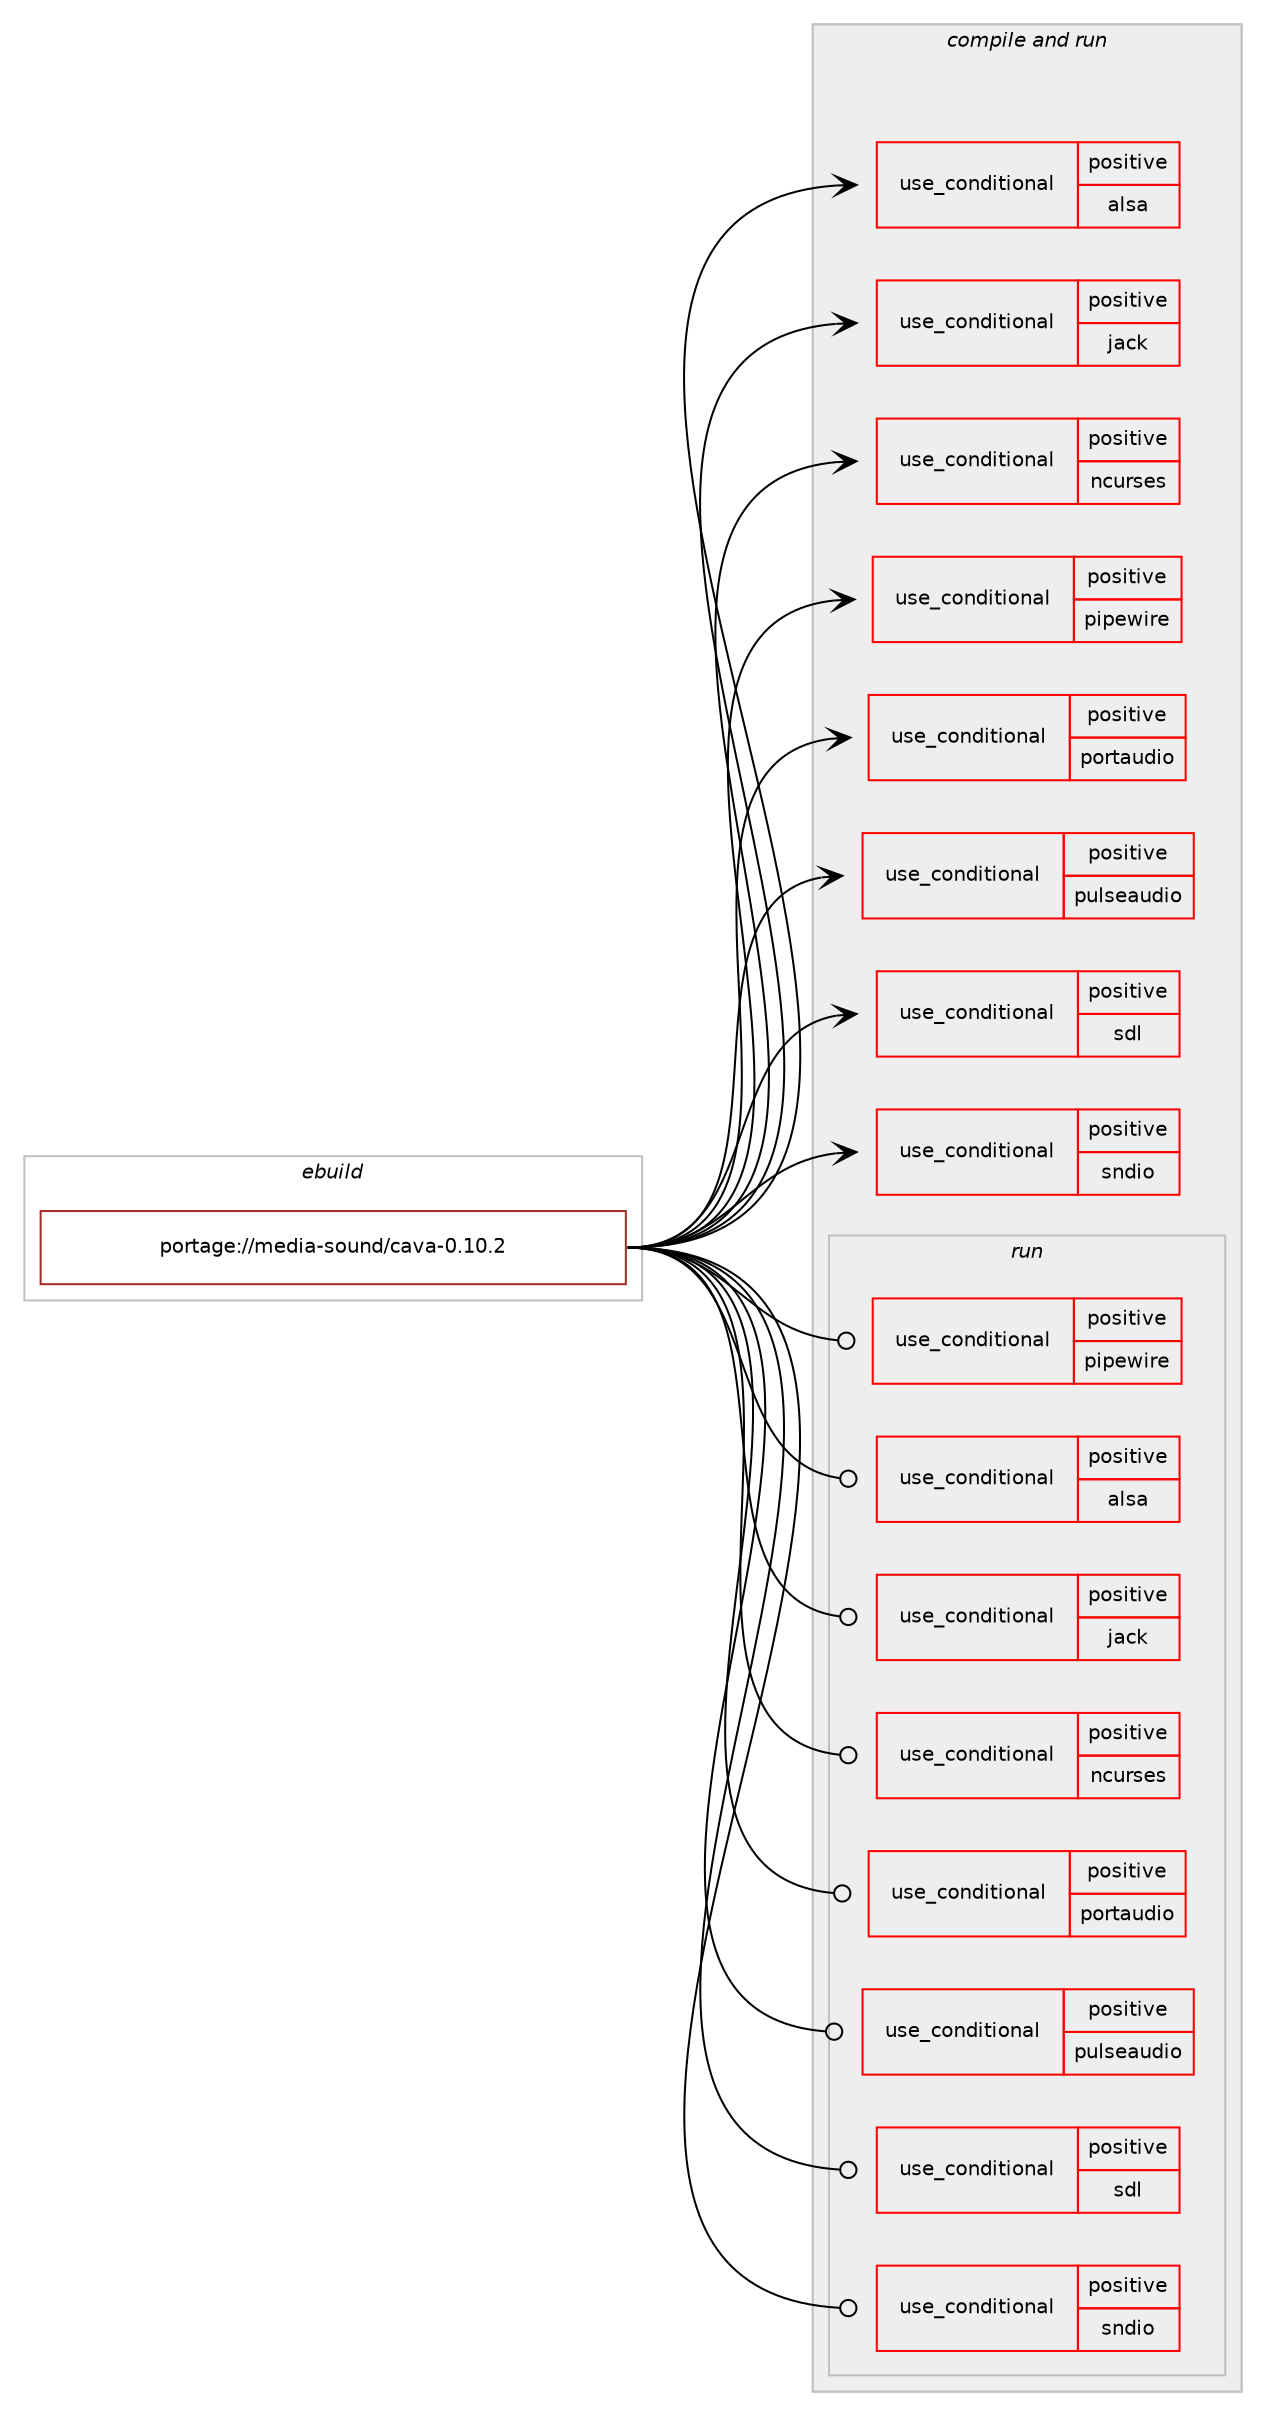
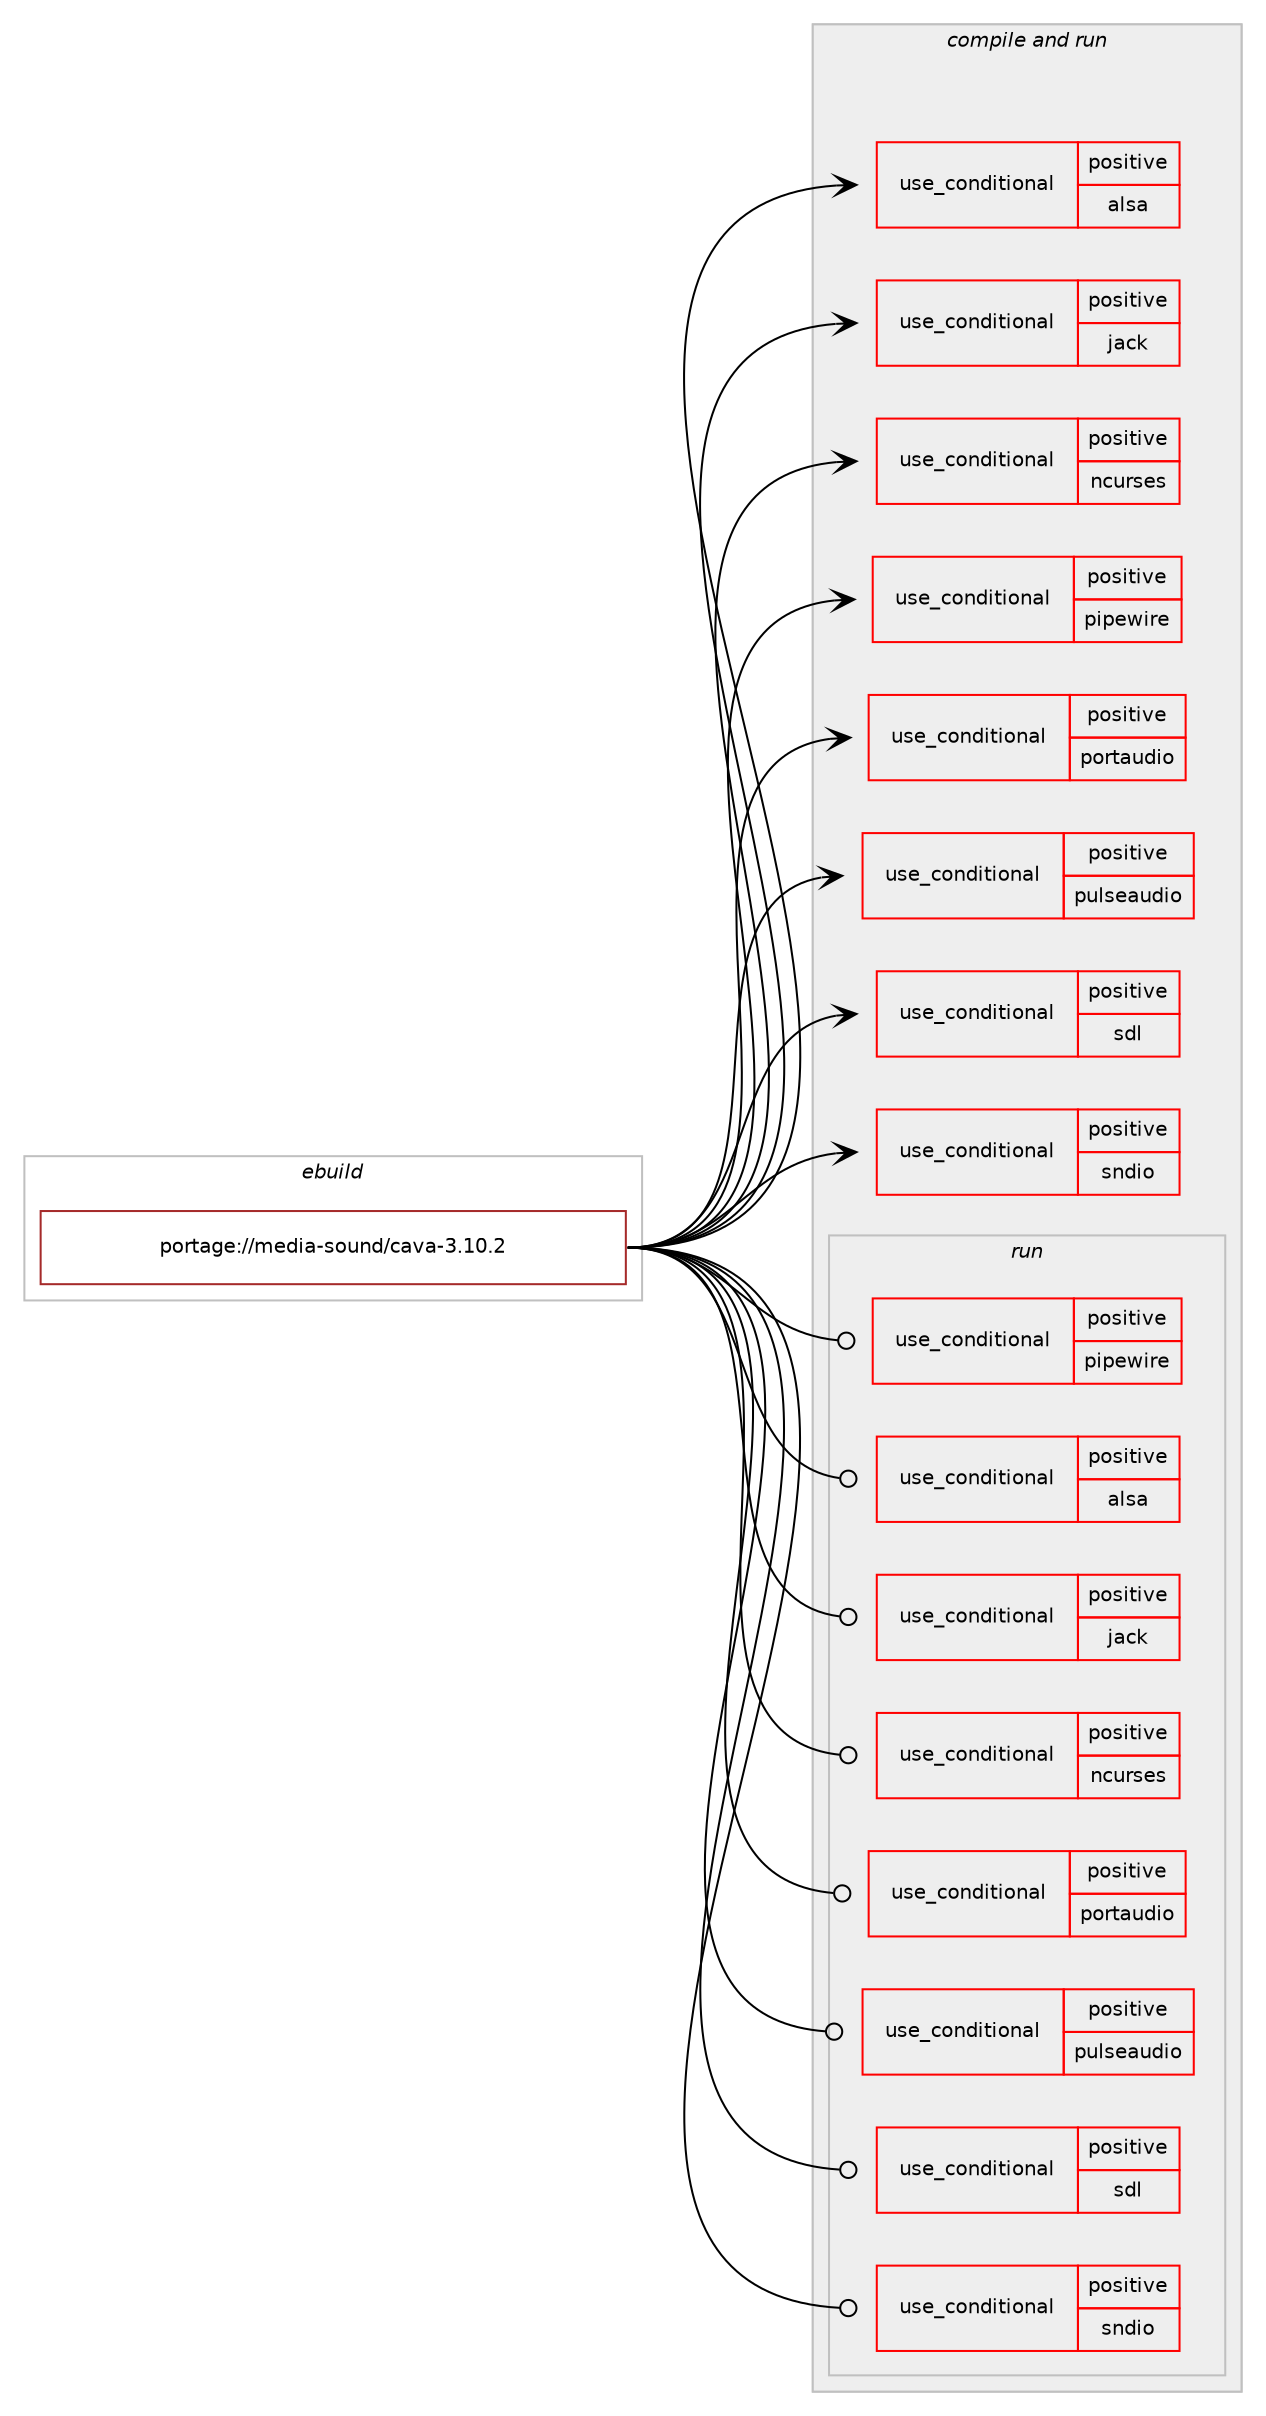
node "portage://media-sound/cava-0.10.2": label "portage://media-sound/cava-0.10.2" -> "portage://media-sound/cava-3.10.2"
